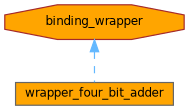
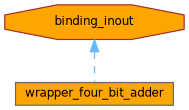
node "binding_wrapper": label "binding_wrapper" -> "binding_inout"
